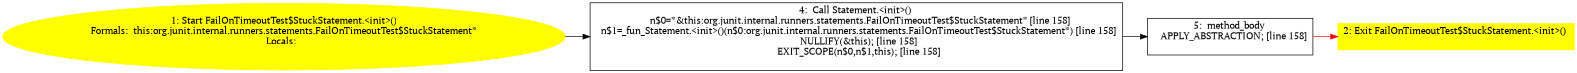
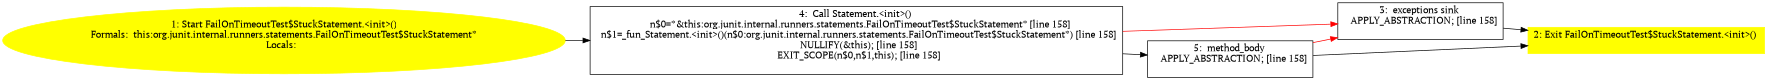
node "3:  exceptions sink APPLY_ABSTRACTION; [line 158]": added
edge "5:  method_body APPLY_ABSTRACTION; [line 158]" -> "2: Exit FailOnTimeoutTest$StuckStatement.<init>()": color red -> black
